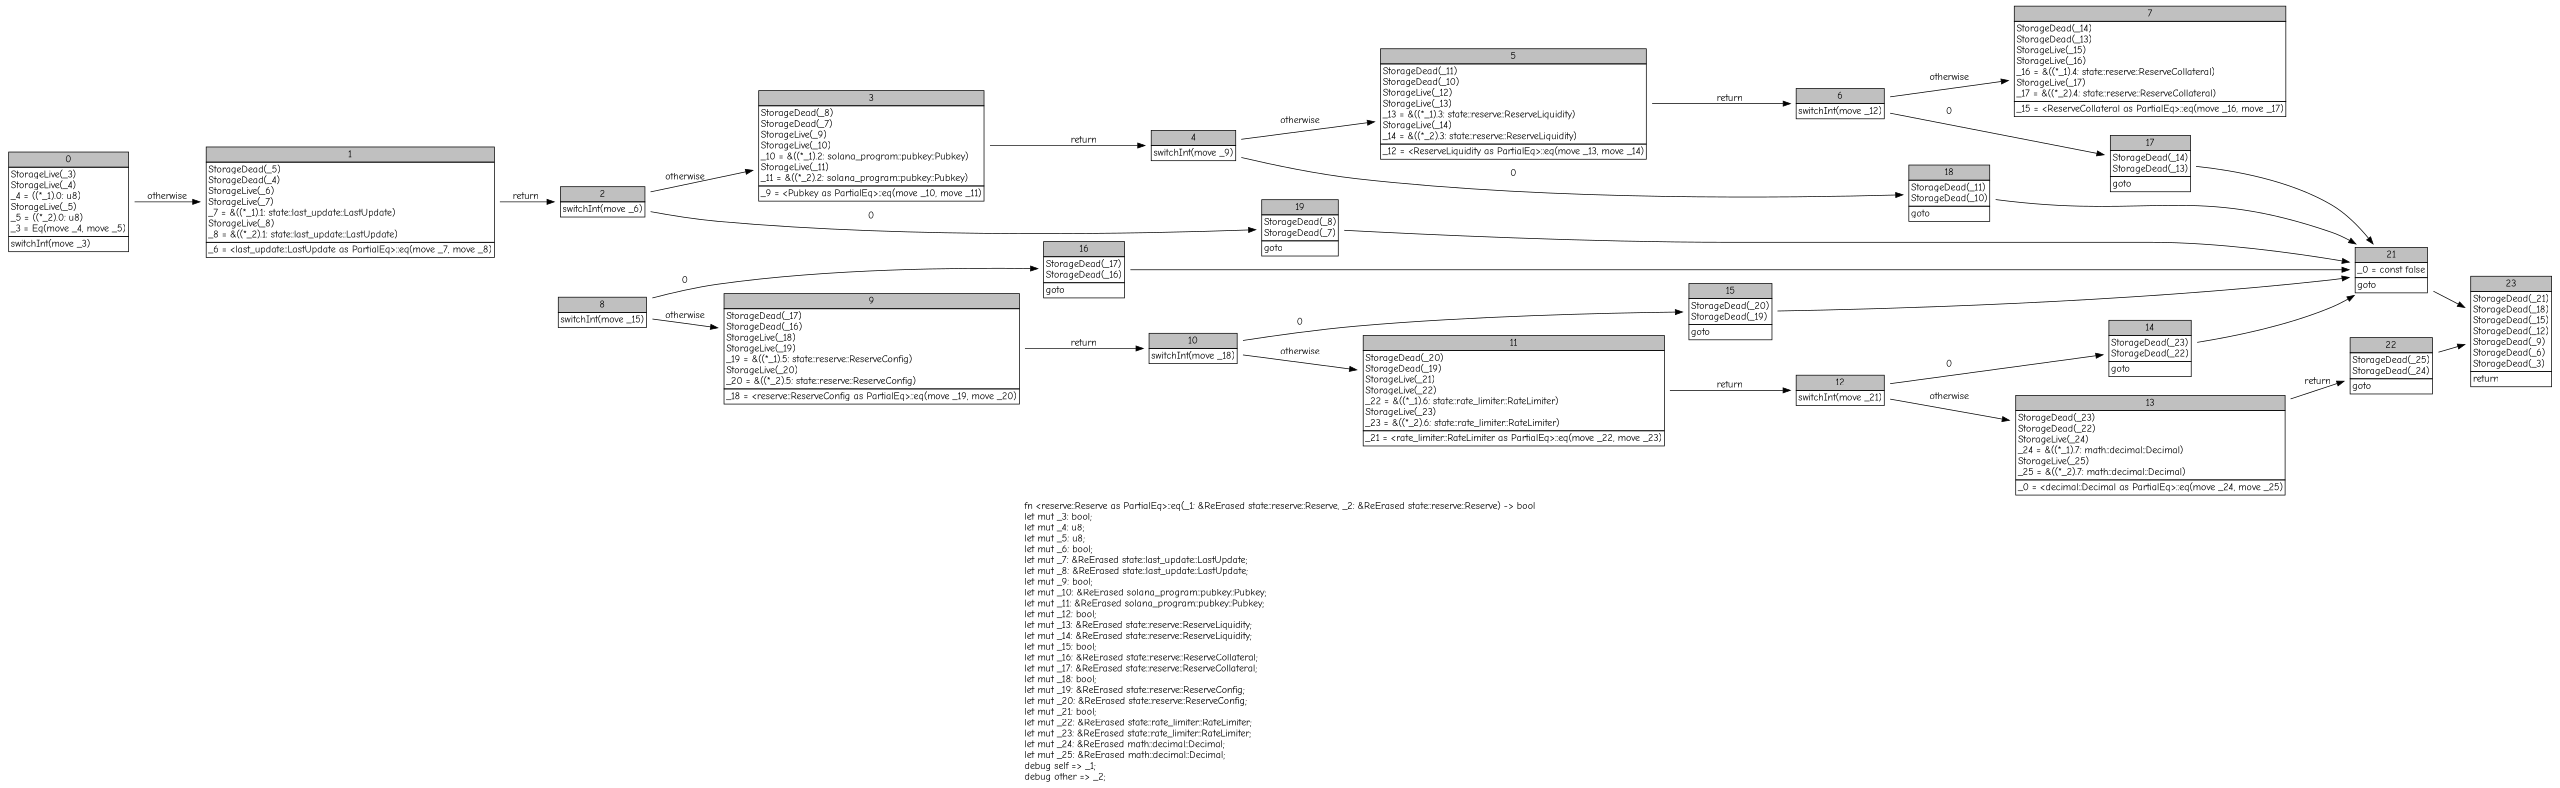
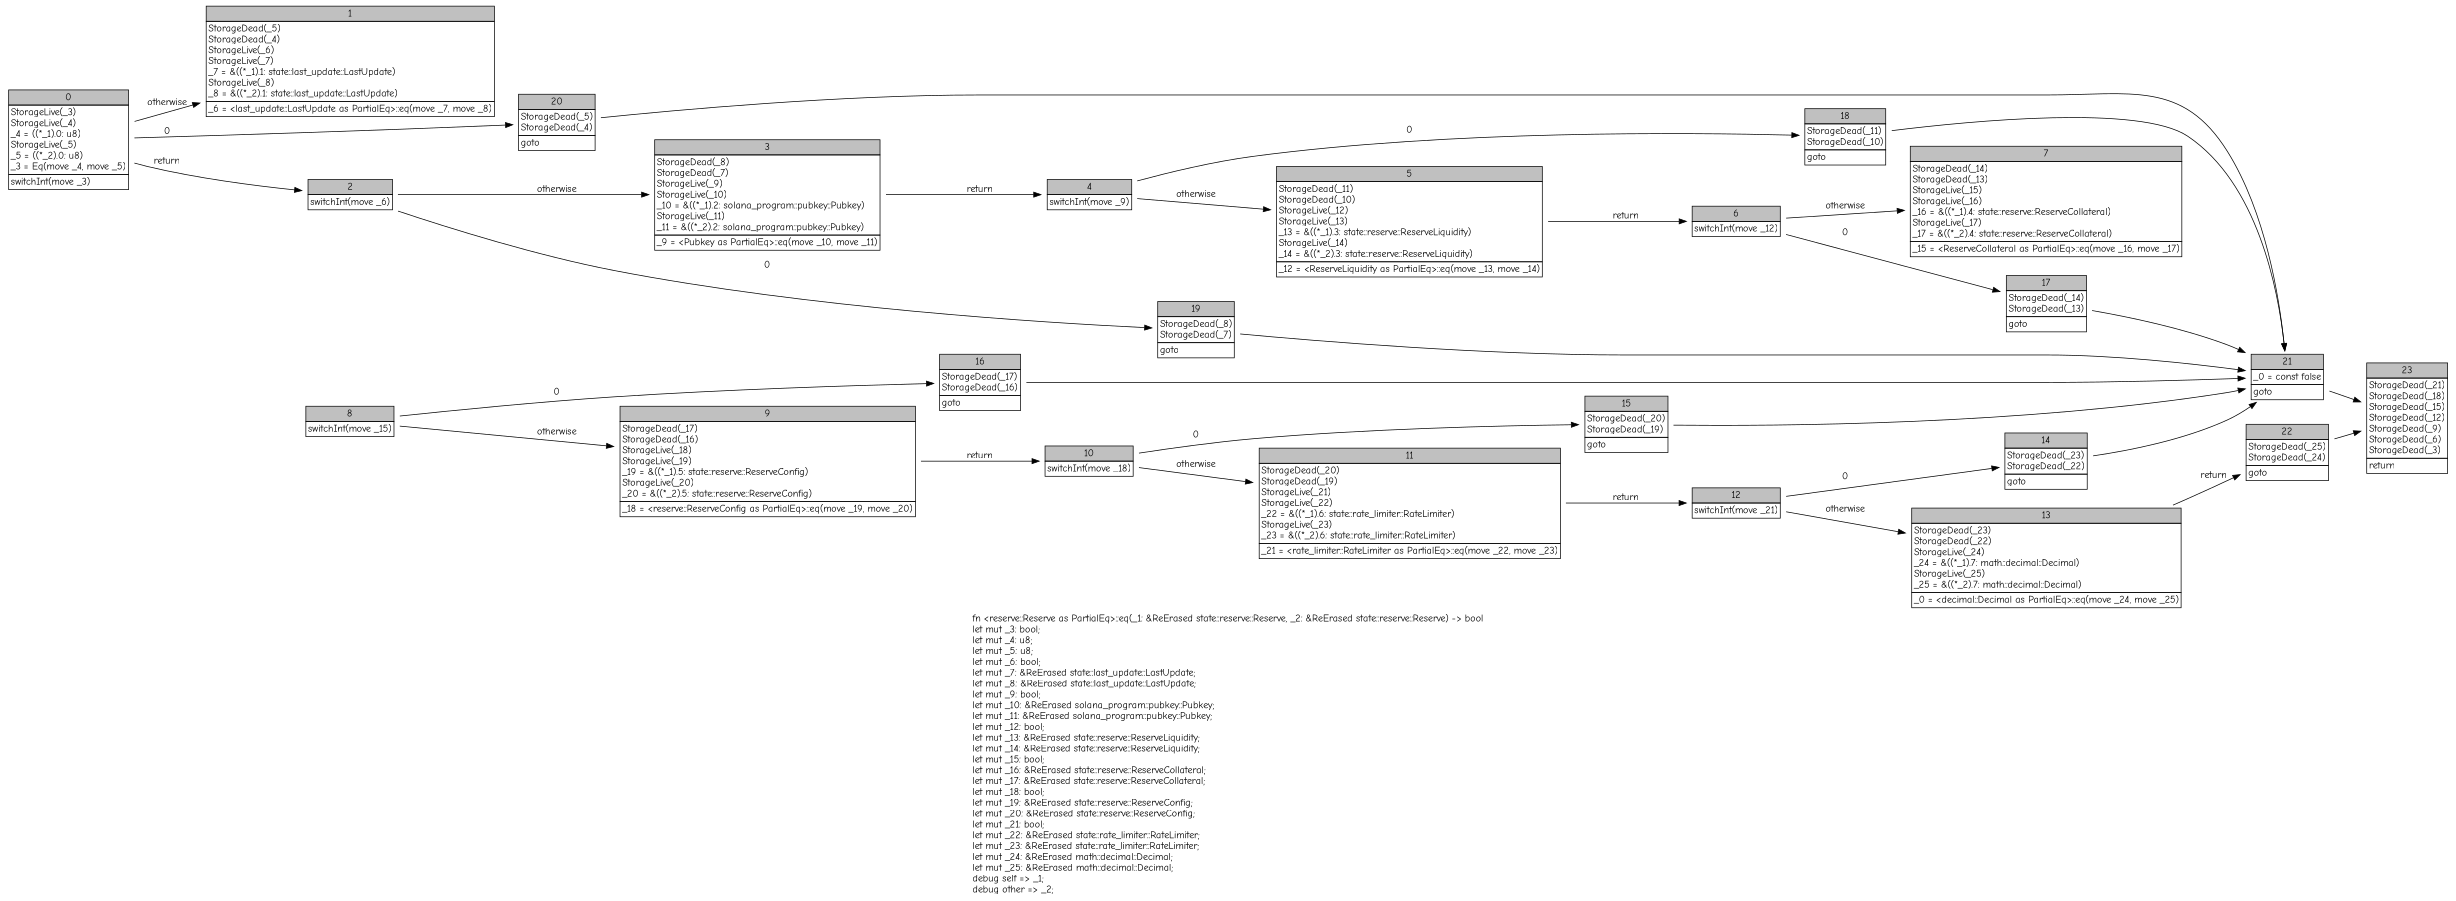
node "20": added
edge "1" -> "2": now "0" -> "2"
